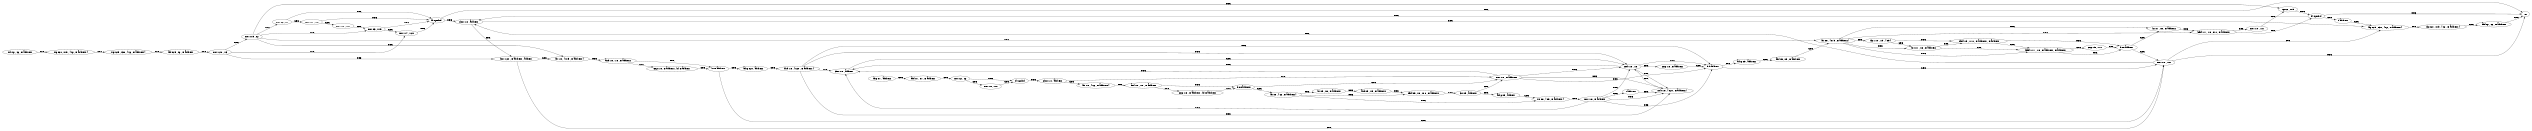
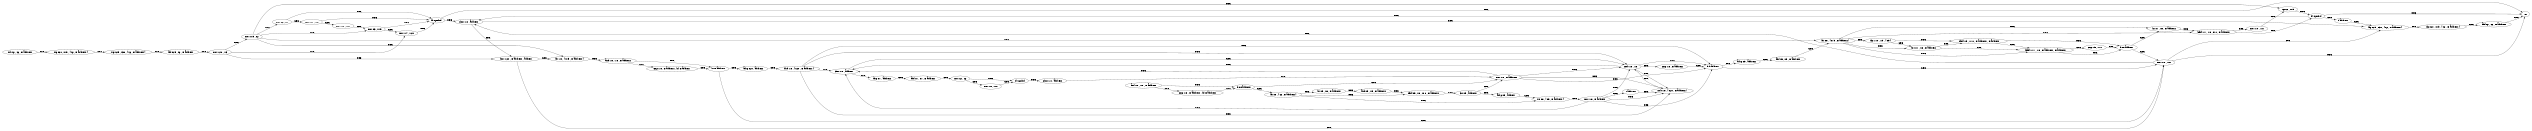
edge "cbnz w8 , address" -> "adrp x1 , address": added, label "CFG"
node "ldr w8 , [ sp , # address ]": removed
